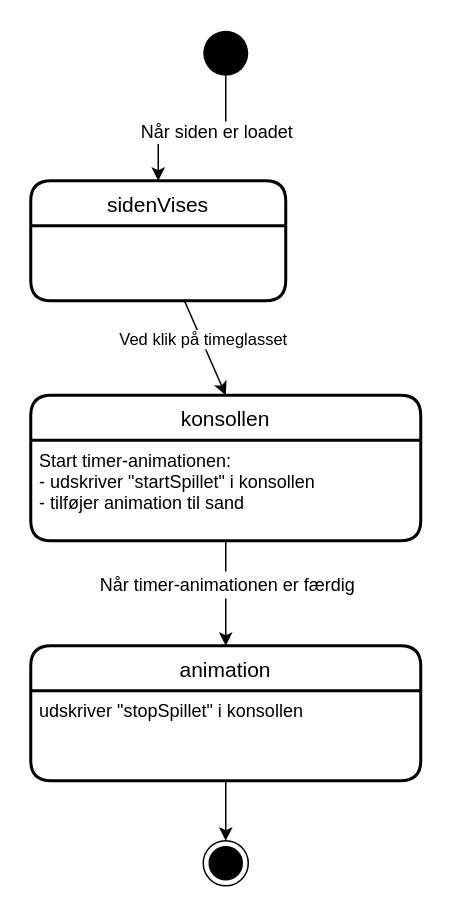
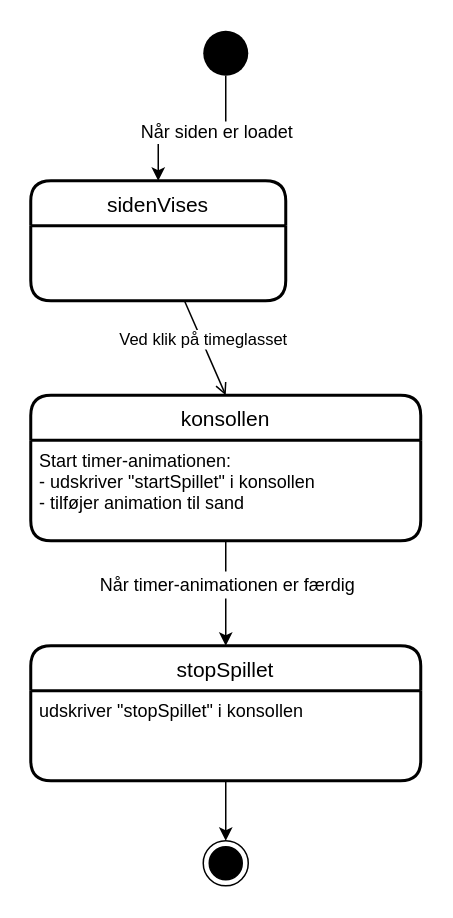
edge "sidenVises" -> "konsollen": arrowhead classic -> open
node "animation": label "animation" -> "stopSpillet"
